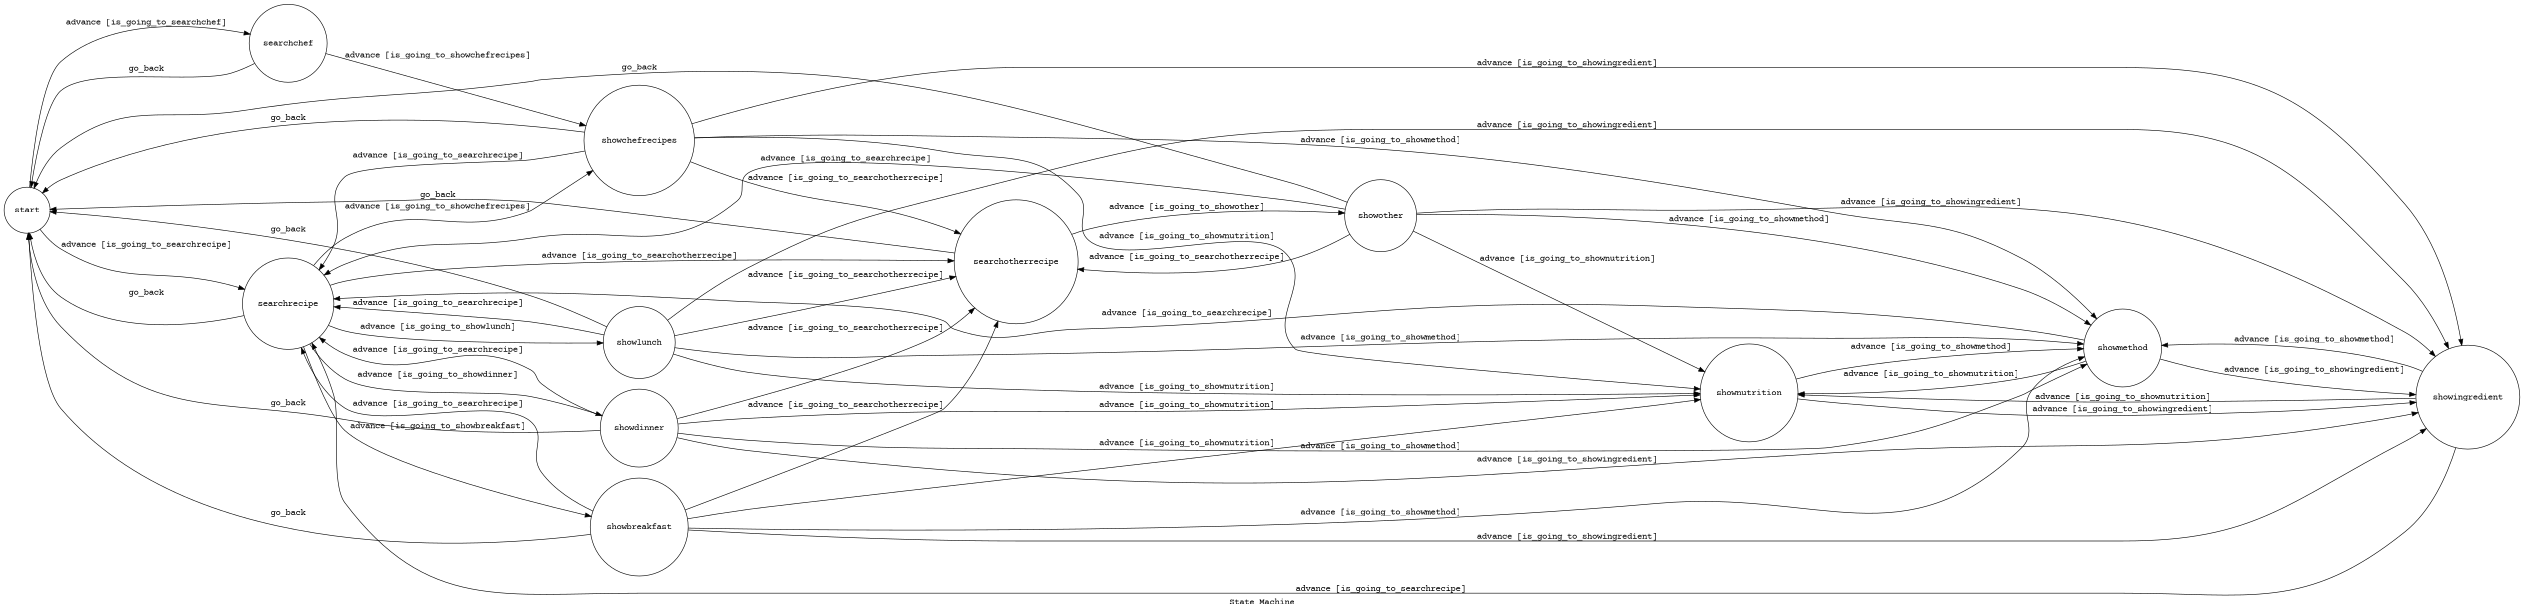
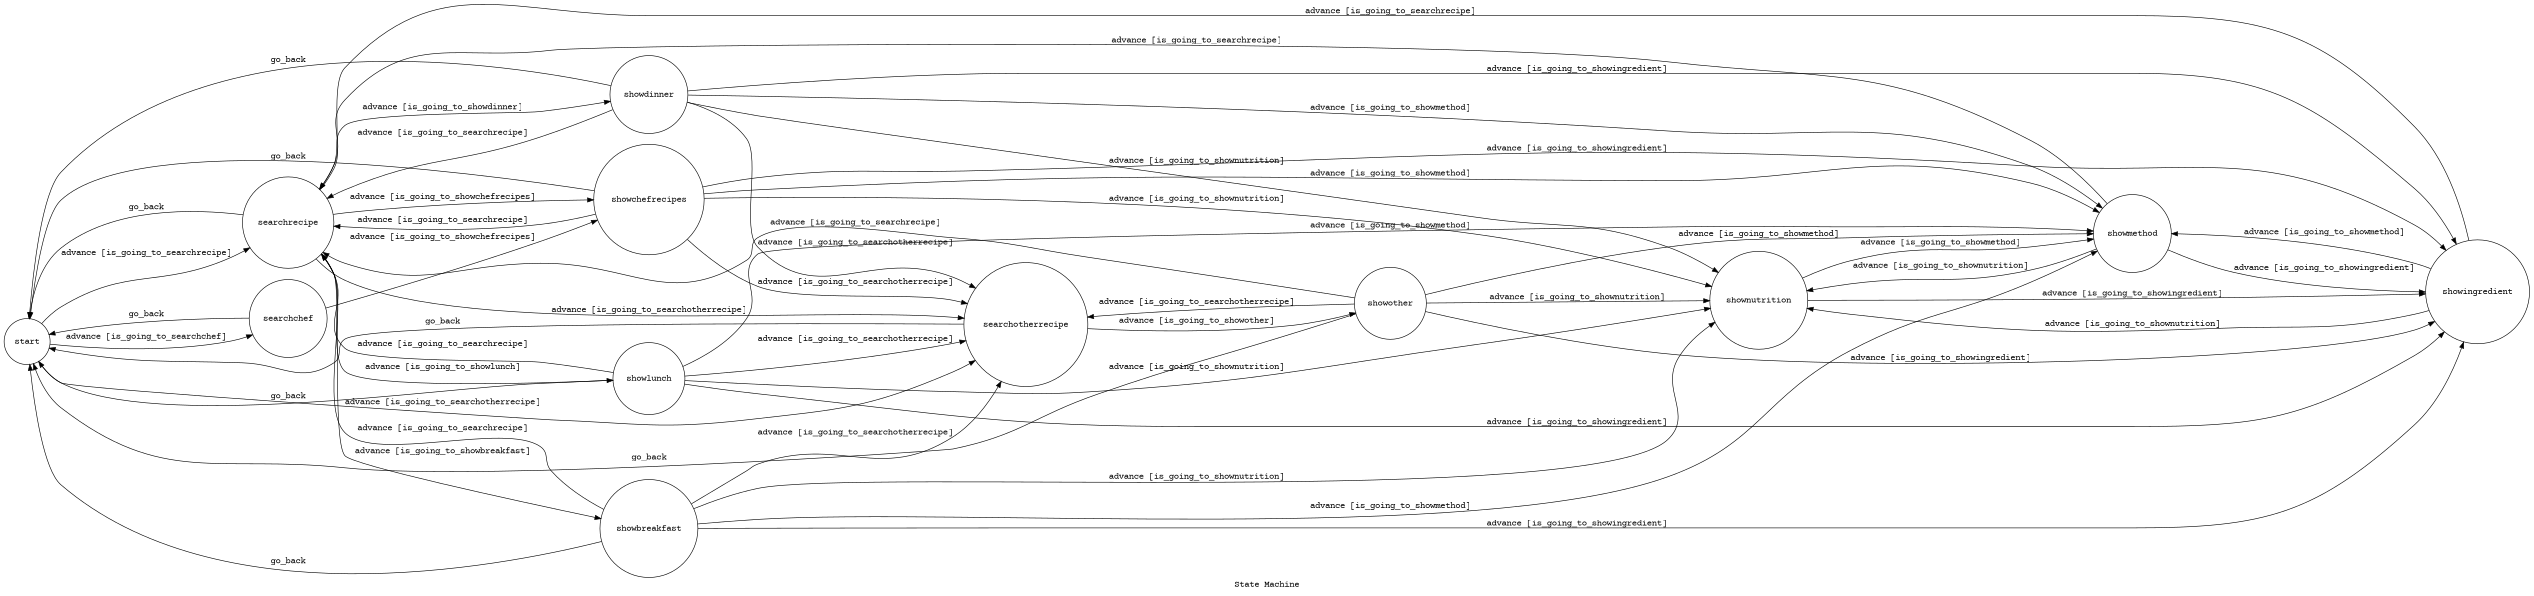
edge "start" -> "searchotherrecipe": added, label "advance [is_going_to_searchotherrecipe]"
